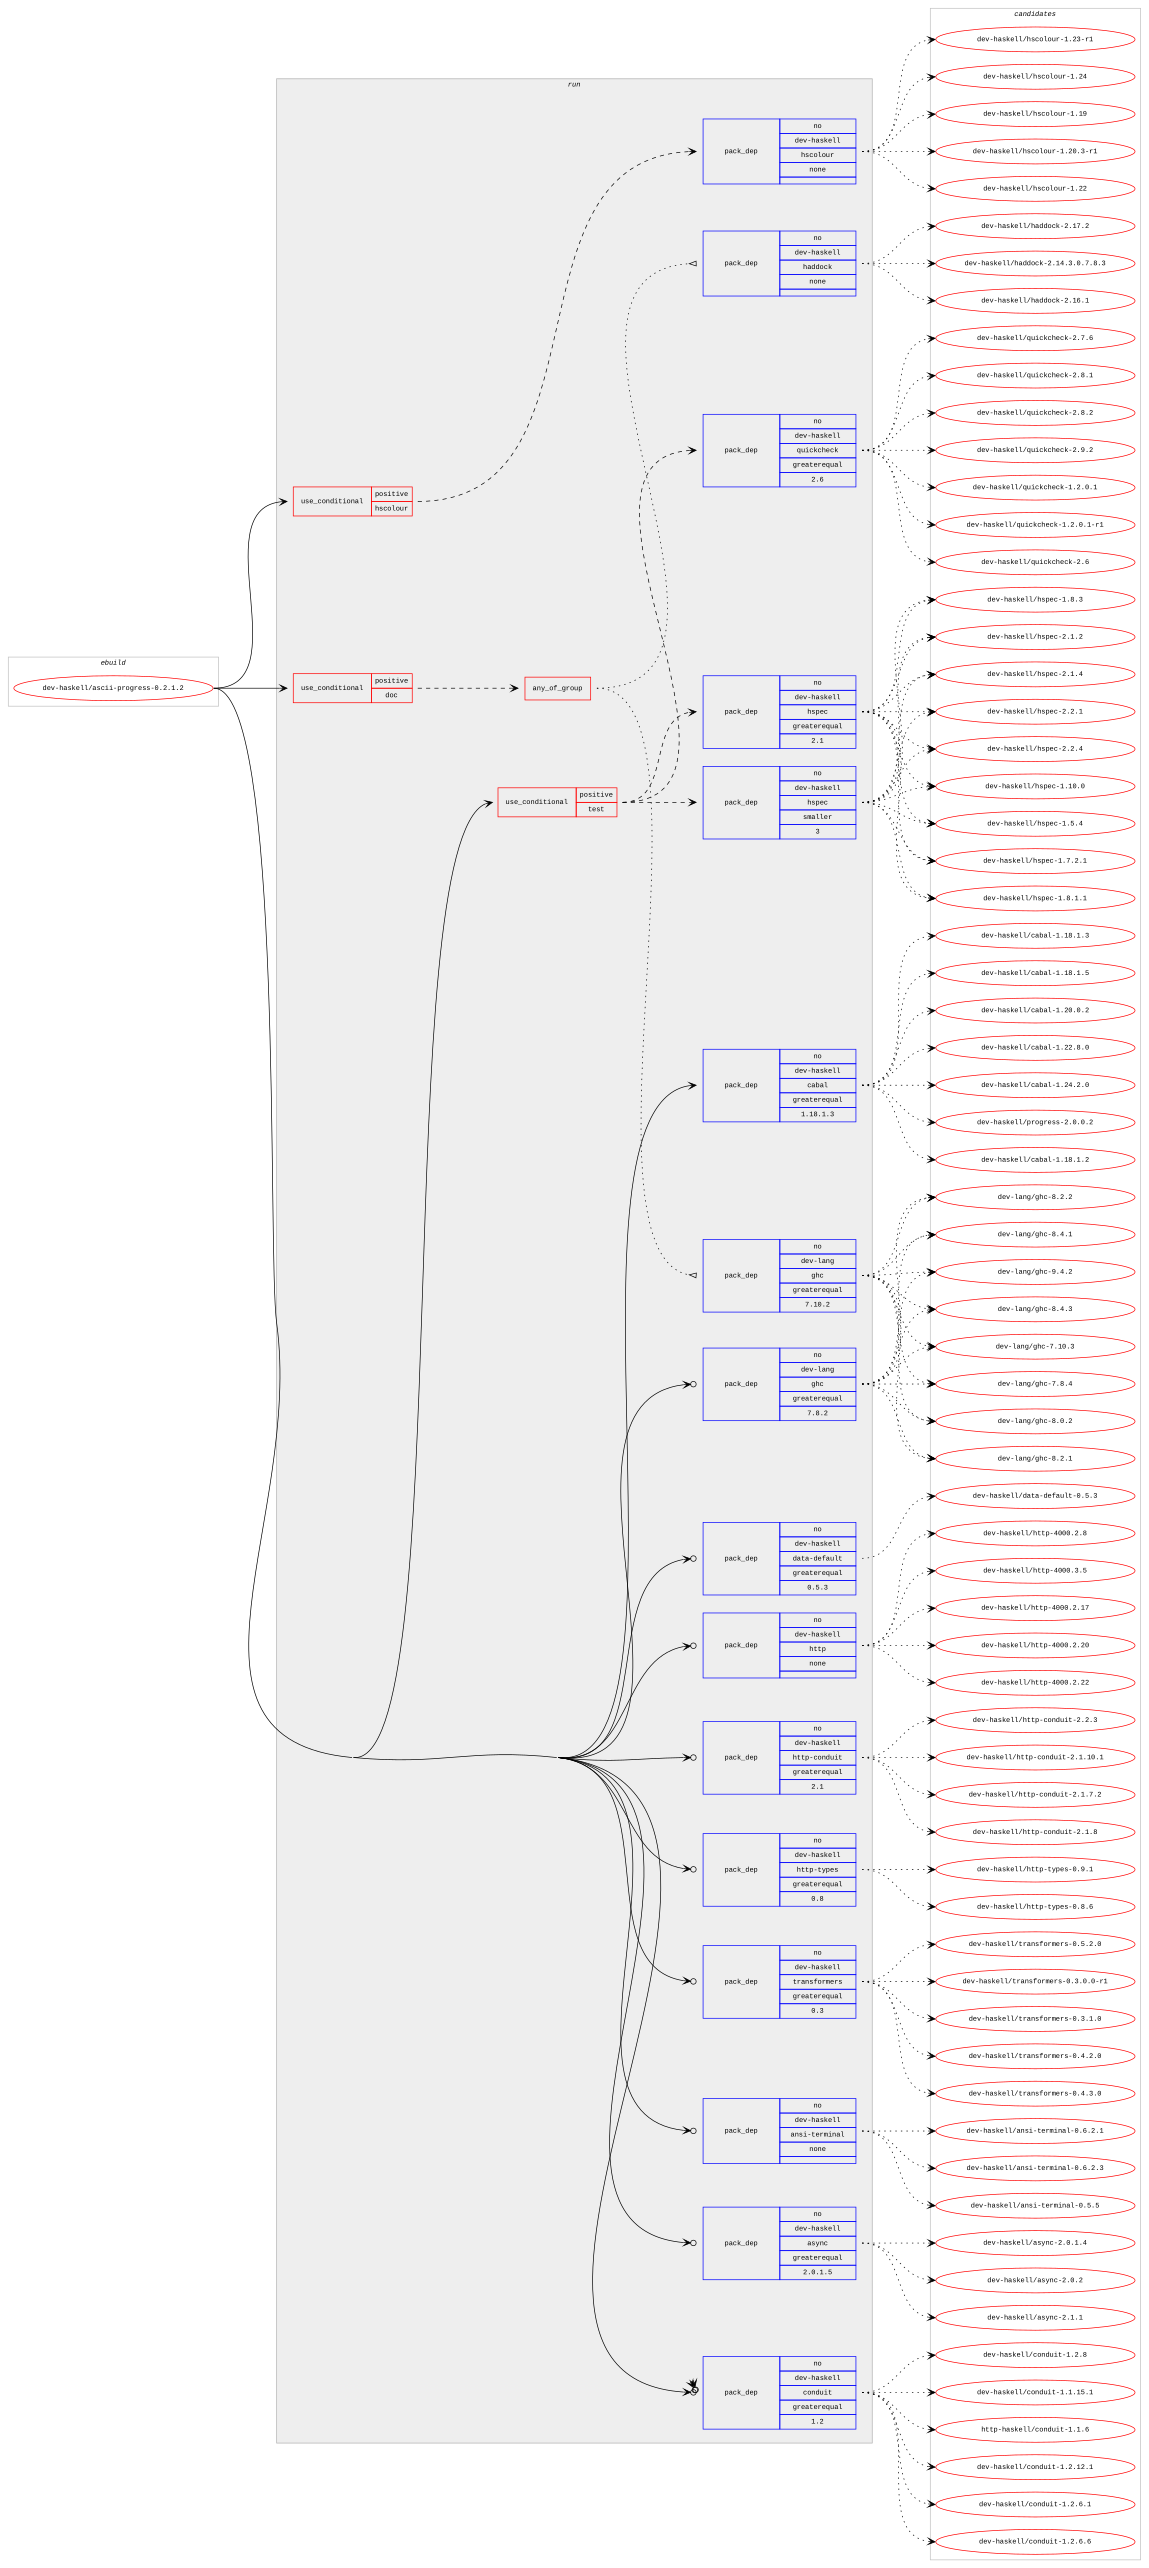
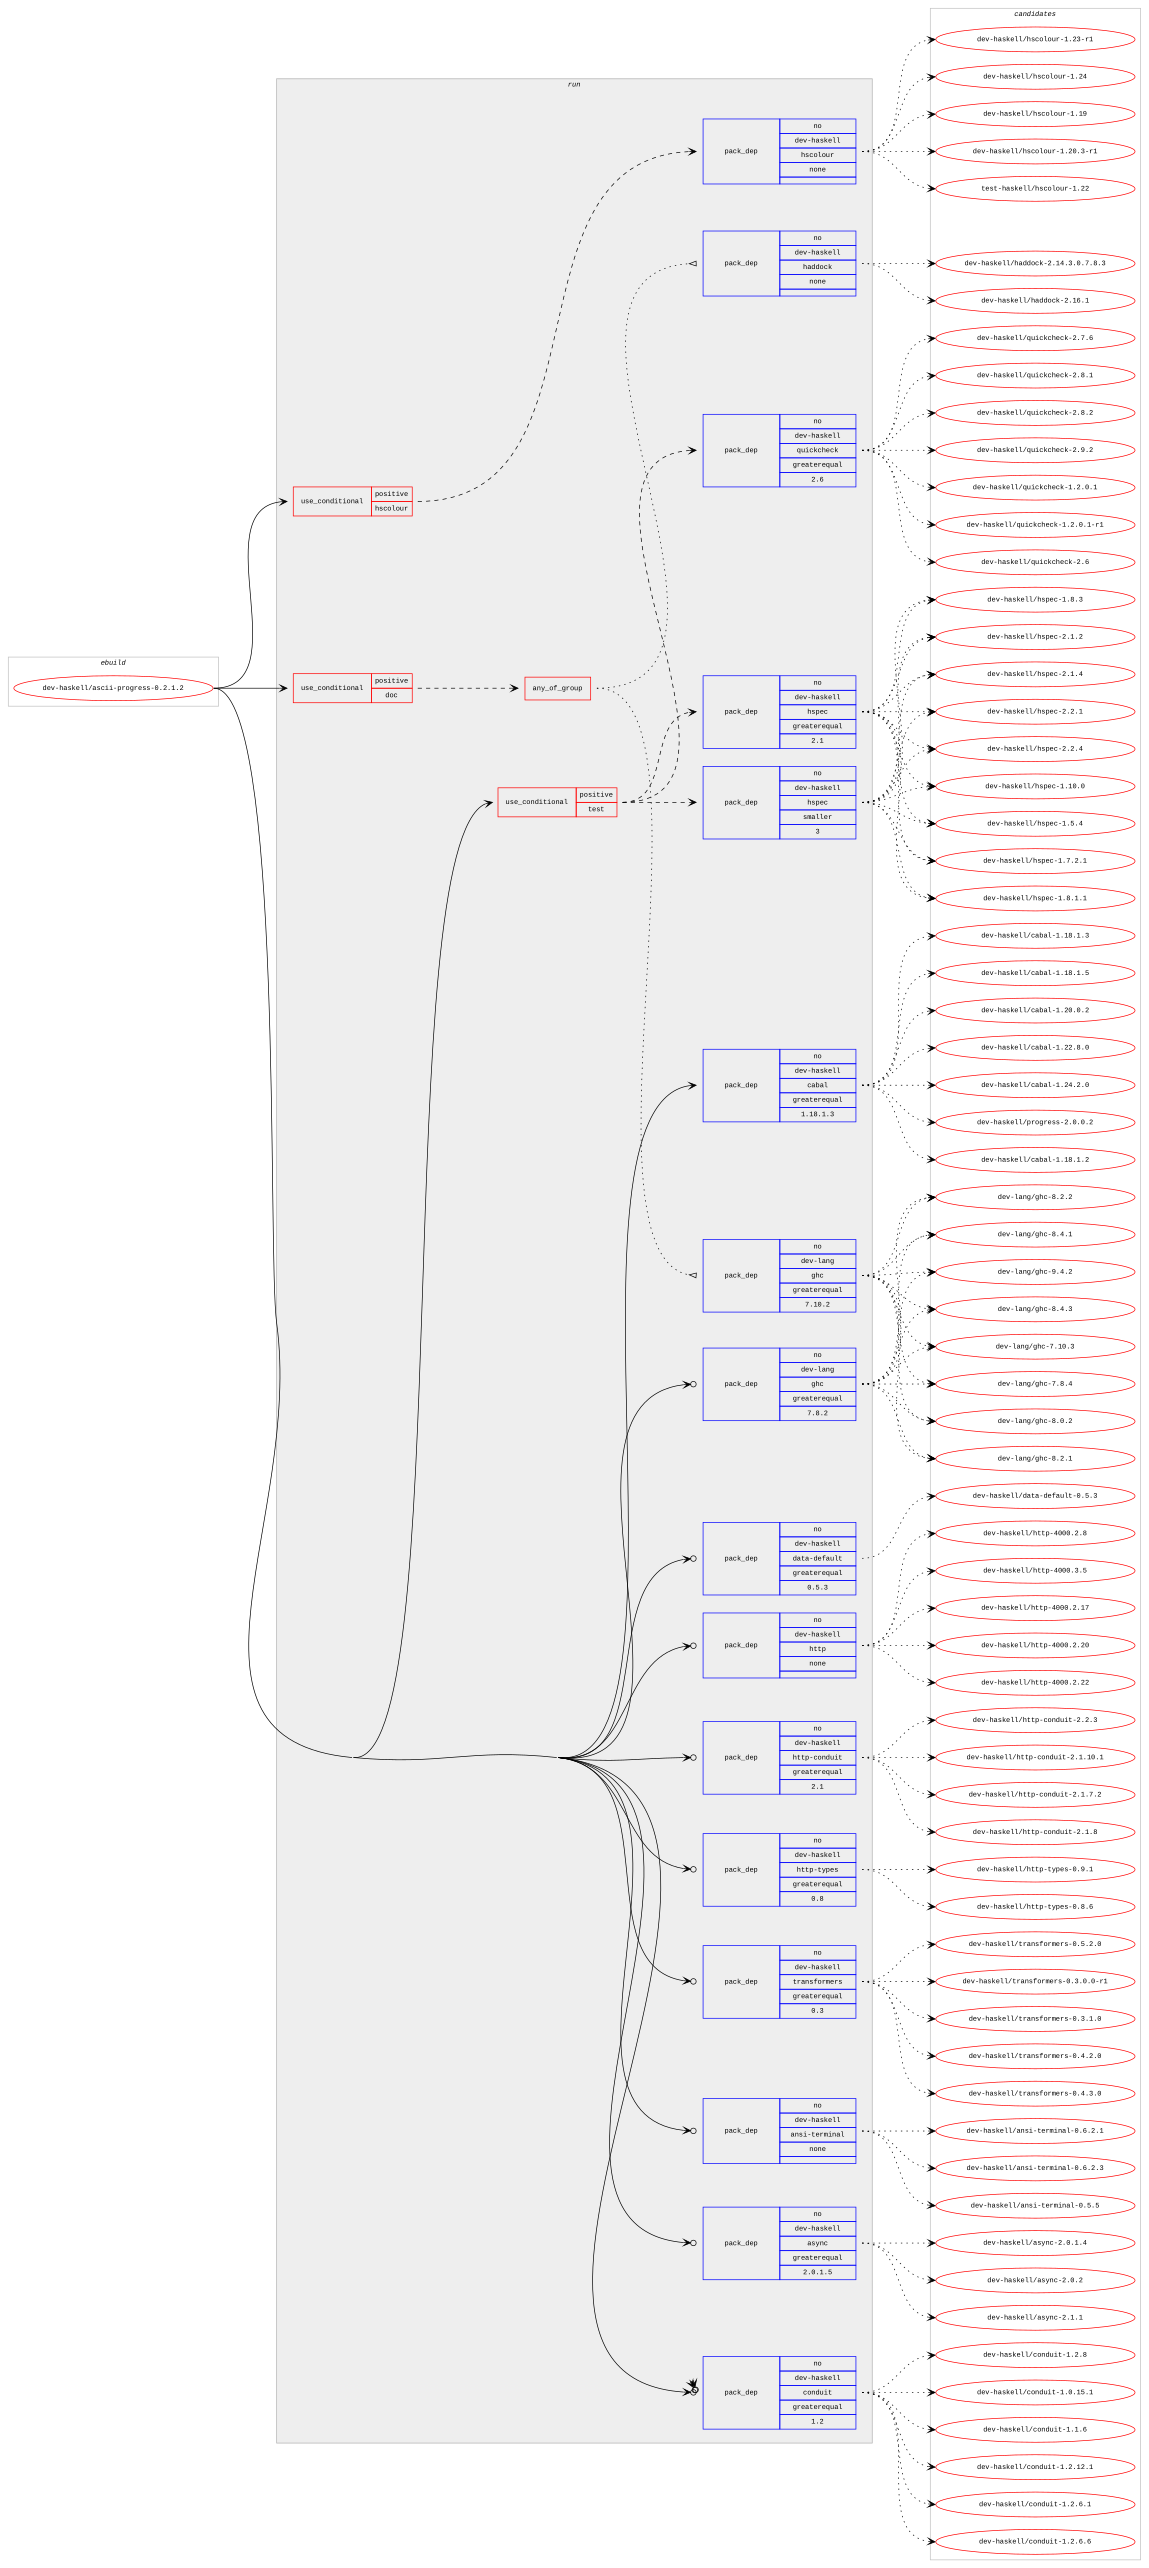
node "dev-haskell/hscolour-1.22": label "dev-haskell/hscolour-1.22" -> "test-haskell/hscolour-1.22"
node "dev-haskell/haddock-2.17.2": removed
node "dev-haskell/conduit-1.1.15.1": label "dev-haskell/conduit-1.1.15.1" -> "dev-haskell/conduit-1.0.15.1"
node "http-haskell/conduit-1.1.6": label "http-haskell/conduit-1.1.6" -> "dev-haskell/conduit-1.1.6"
